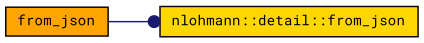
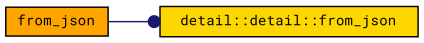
node "nlohmann::detail::from_json": label "nlohmann::detail::from_json" -> "detail::detail::from_json"
